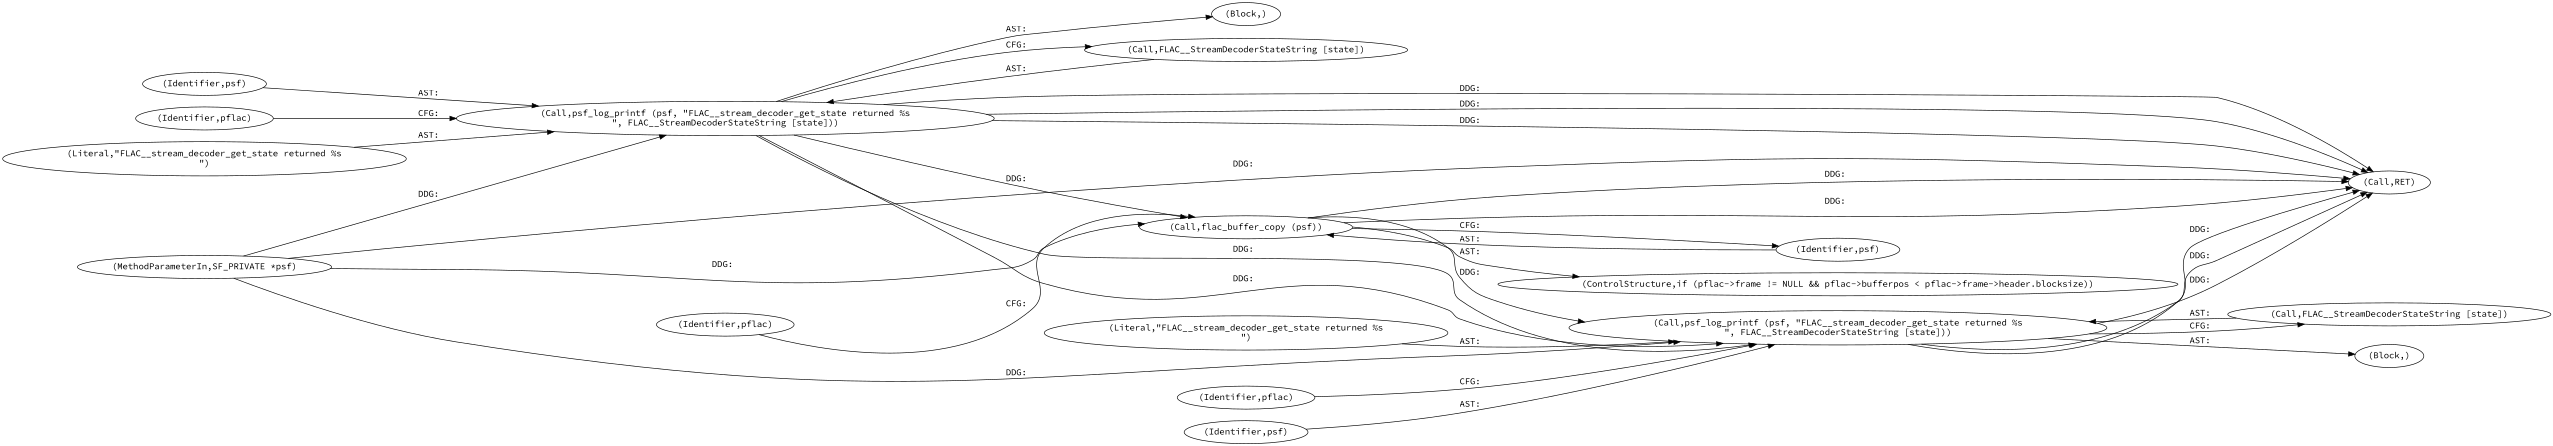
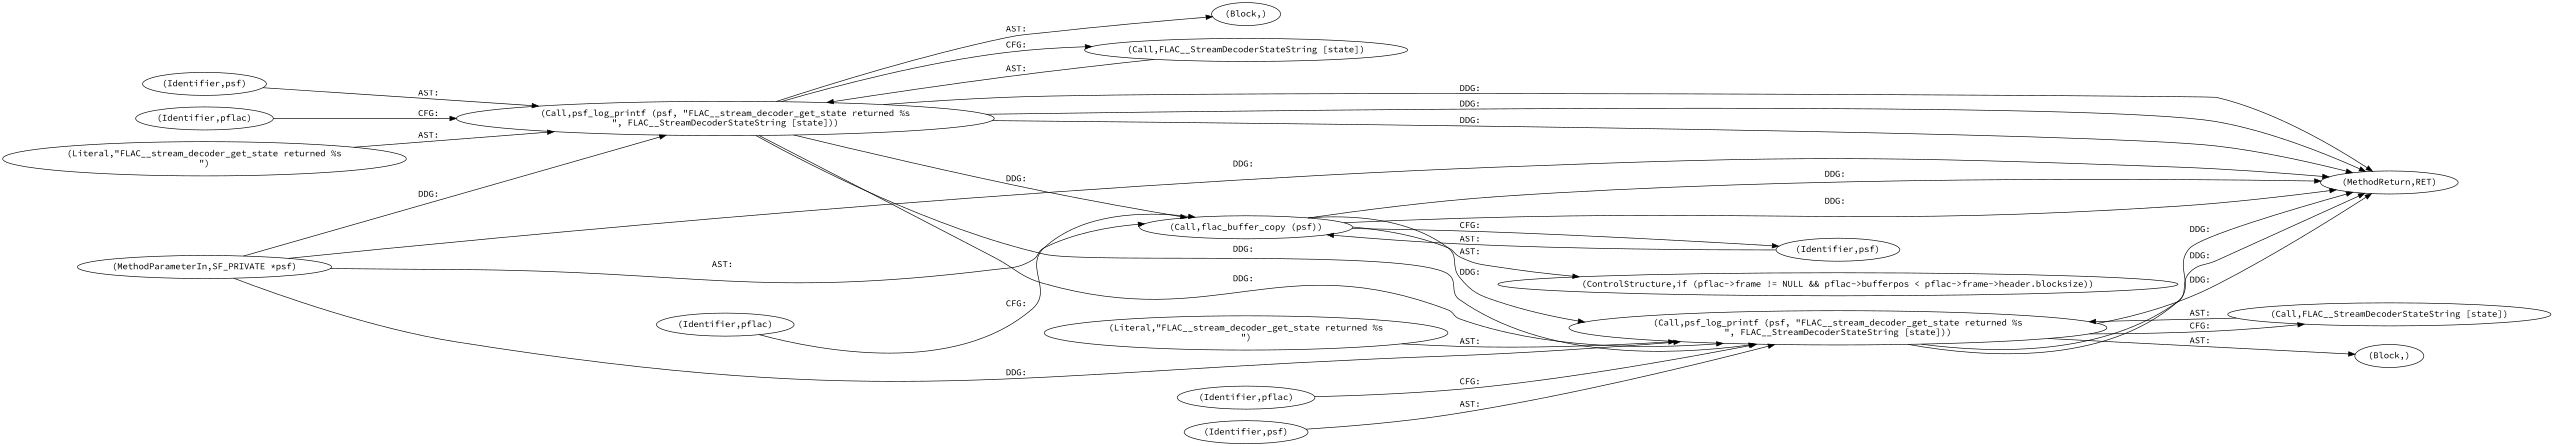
node "(Call,RET)": label "(Call,RET)" -> "(MethodReturn,RET)"
edge "(MethodParameterIn,SF_PRIVATE *psf)" -> "(Call,flac_buffer_copy (psf))": label "DDG: " -> "AST: "
